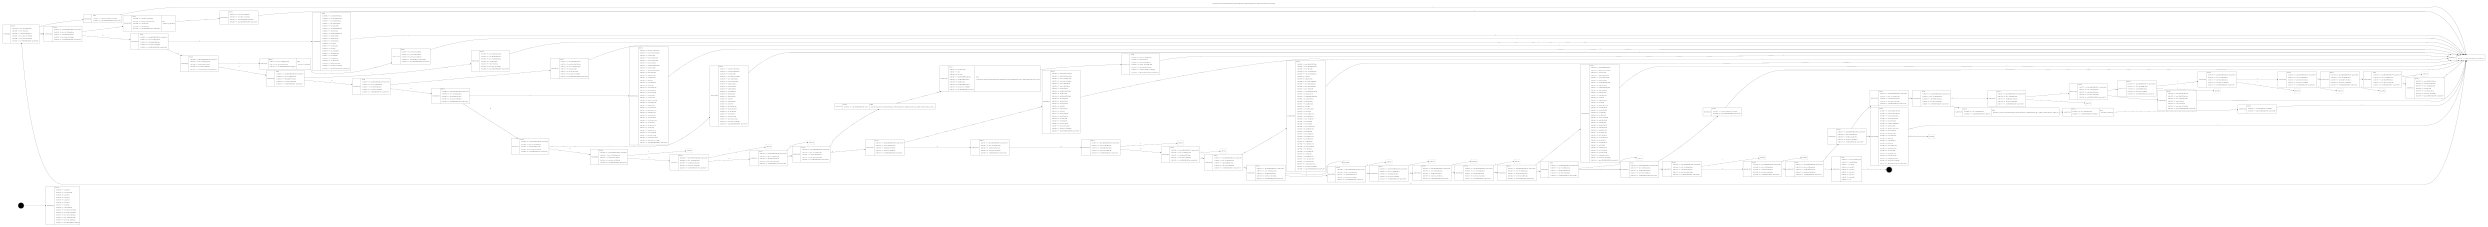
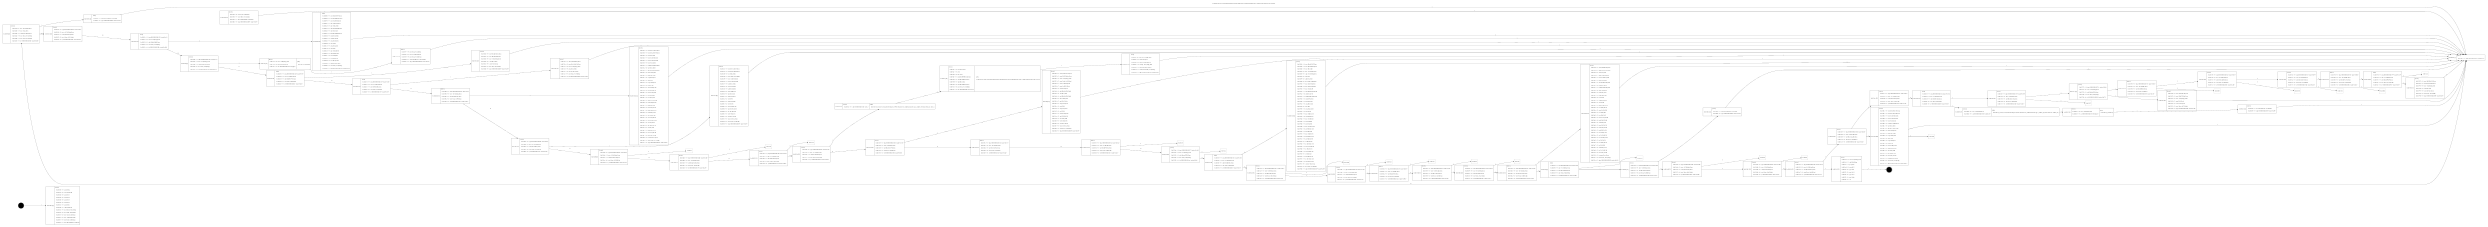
node "0x40185d [23]": removed
